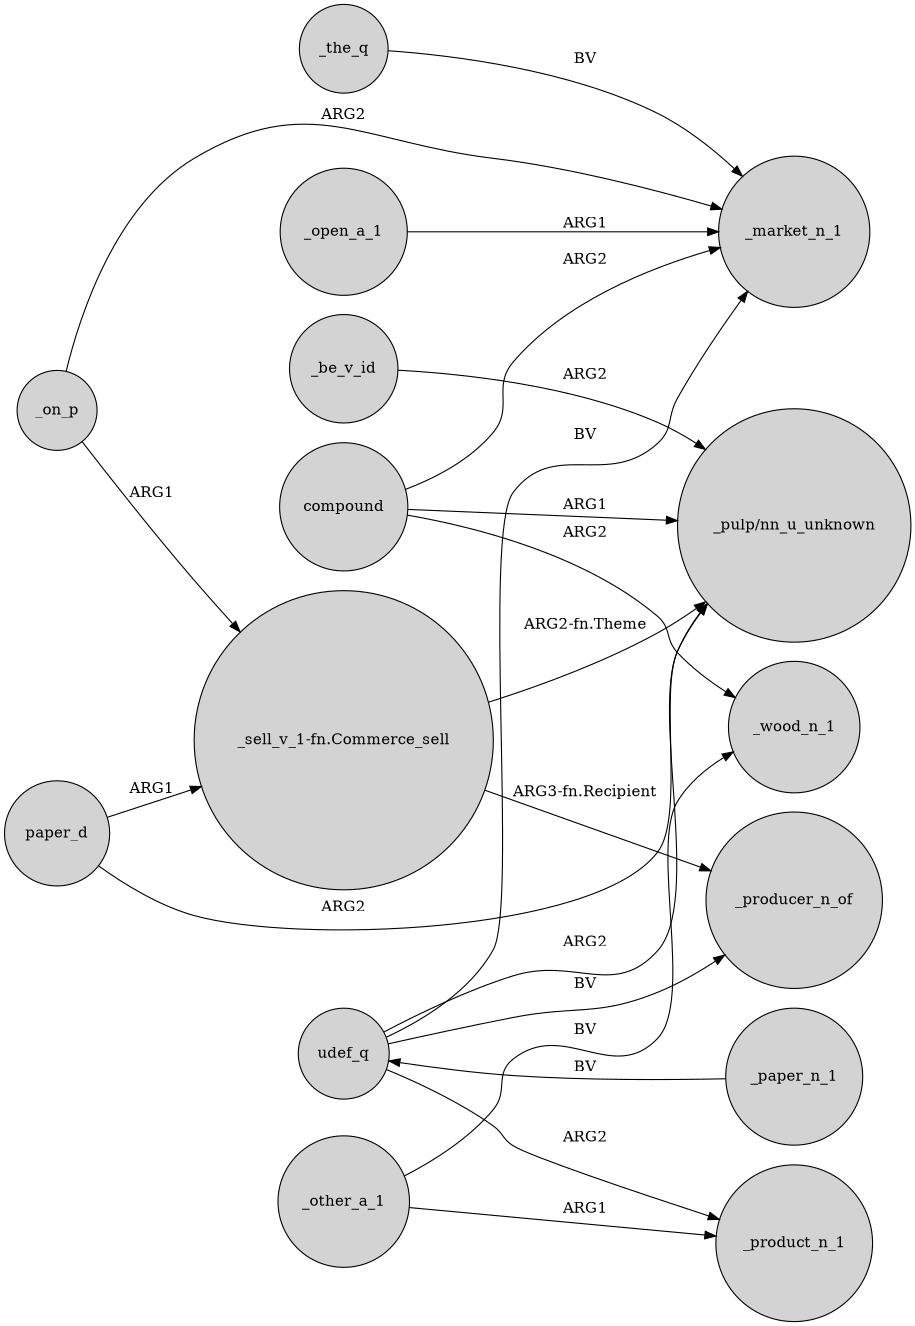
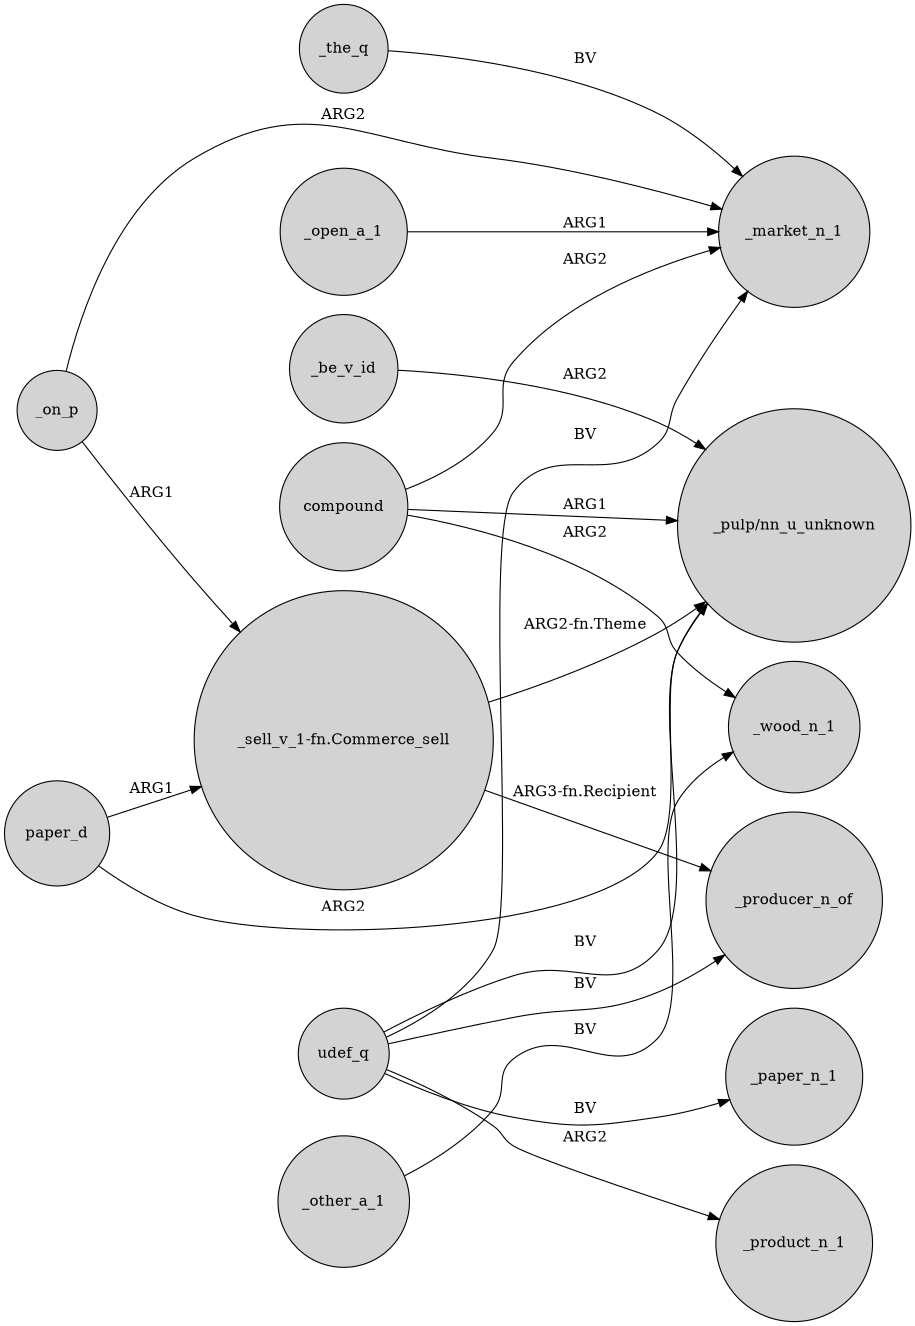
edge "udef_q" -> "_pulp/nn_u_unknown": label "ARG2" -> "BV"
edge "_paper_n_1" -> "udef_q": reversed
edge "_other_a_1" -> "_product_n_1": removed, label "ARG1"
